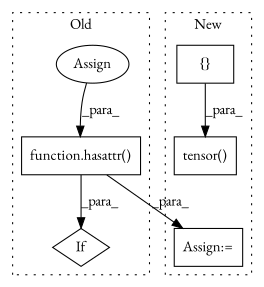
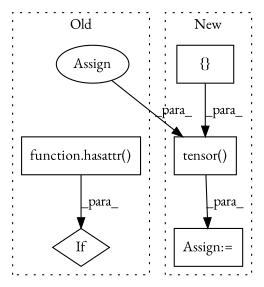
edge "Assign" -> "function.hasattr()": now "Assign" -> "tensor()"
edge "function.hasattr()" -> "Assign:=": now "tensor()" -> "Assign:="
